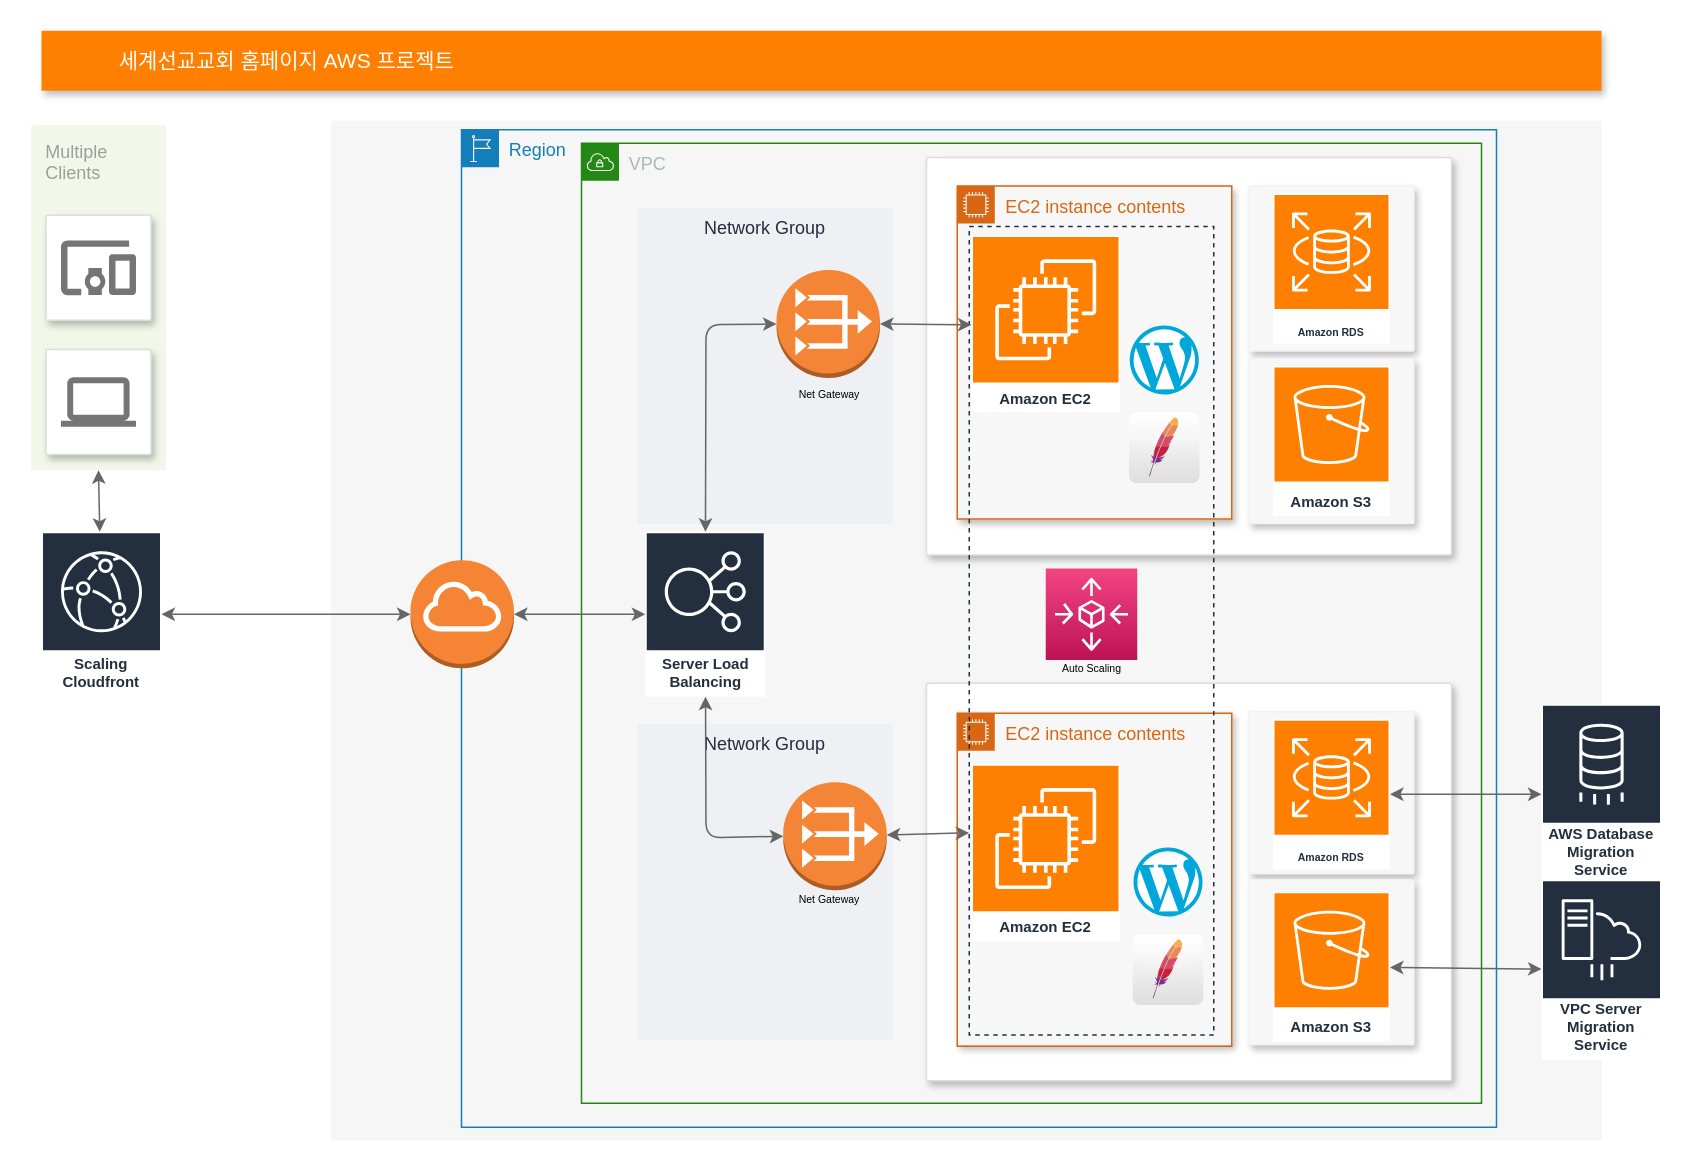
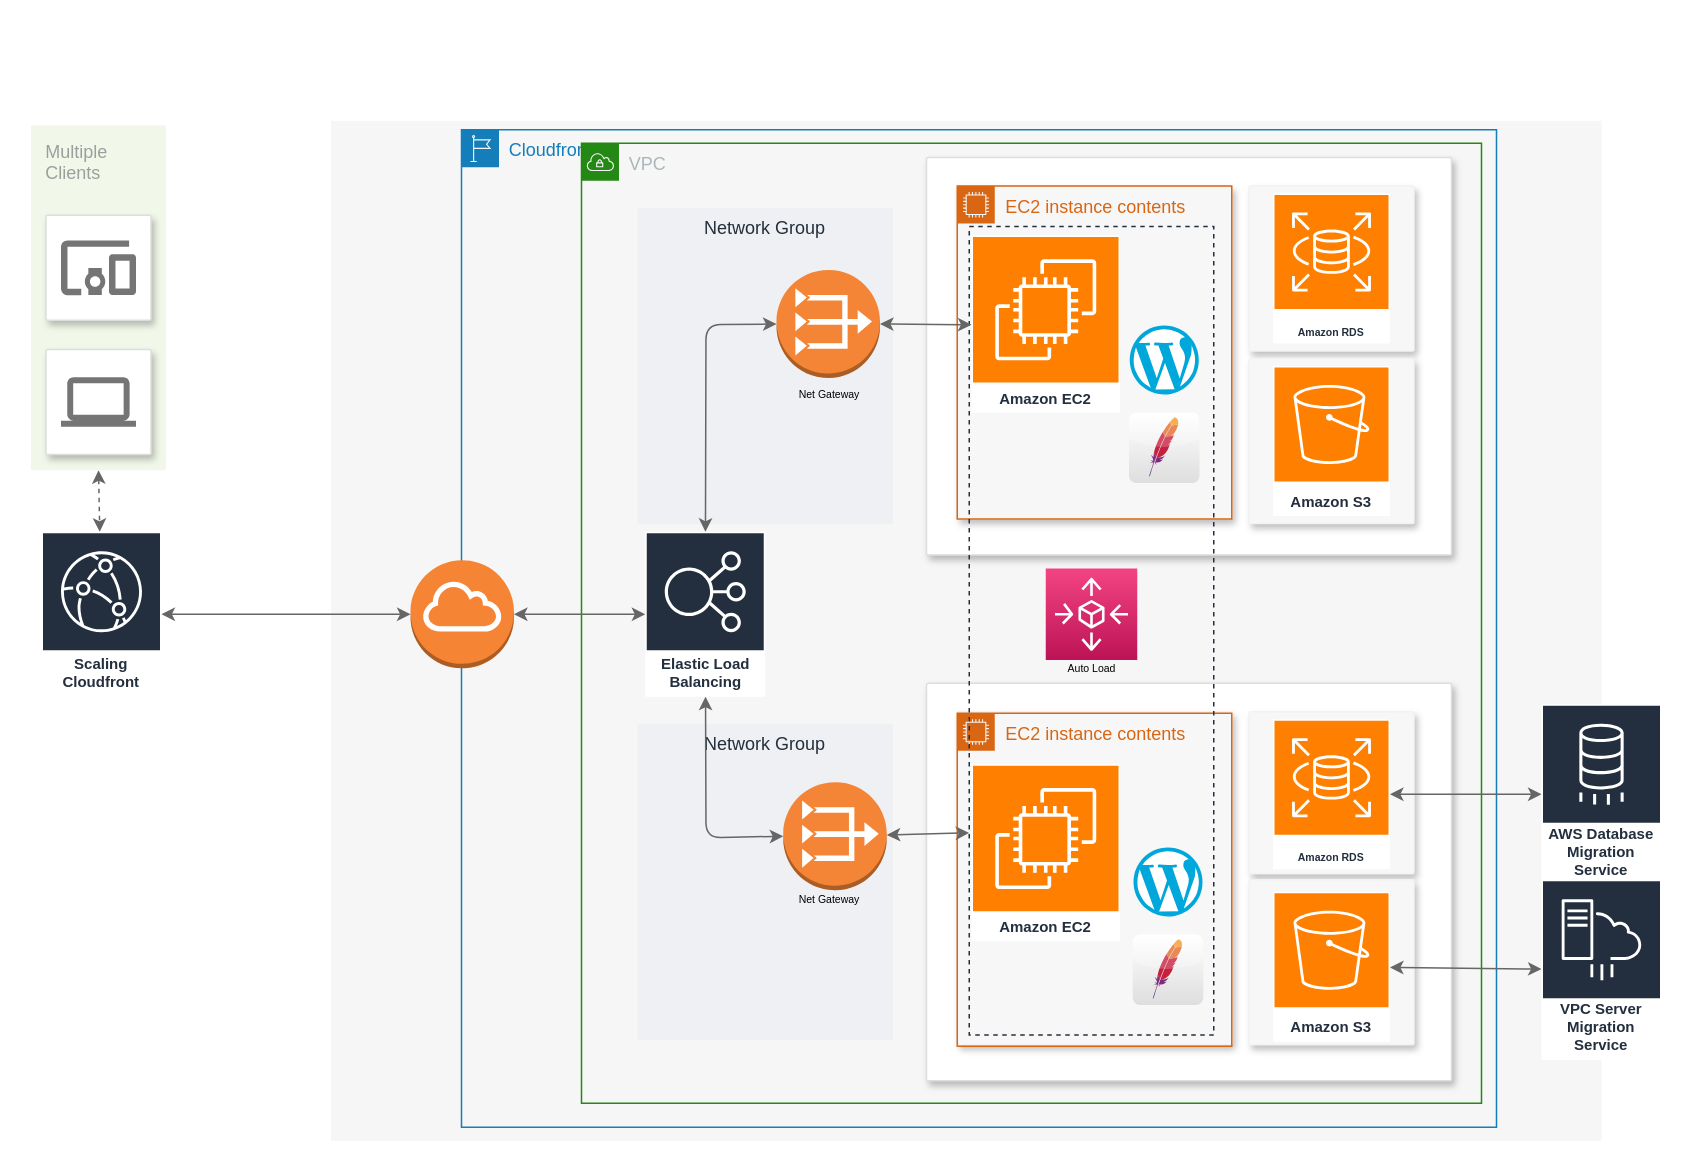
node "세계선교교회 홈페이지 AWS 프로젝트": removed
node "Region": label "Region" -> "Cloudfront"
edge "Multiple Clients" -- "Scaling Cloudfront": style solid -> dashed
node "Auto Scaling": label "Auto Scaling" -> "Auto Load"
node "Server Load Balancing": label "Server Load Balancing" -> "Elastic Load Balancing"
